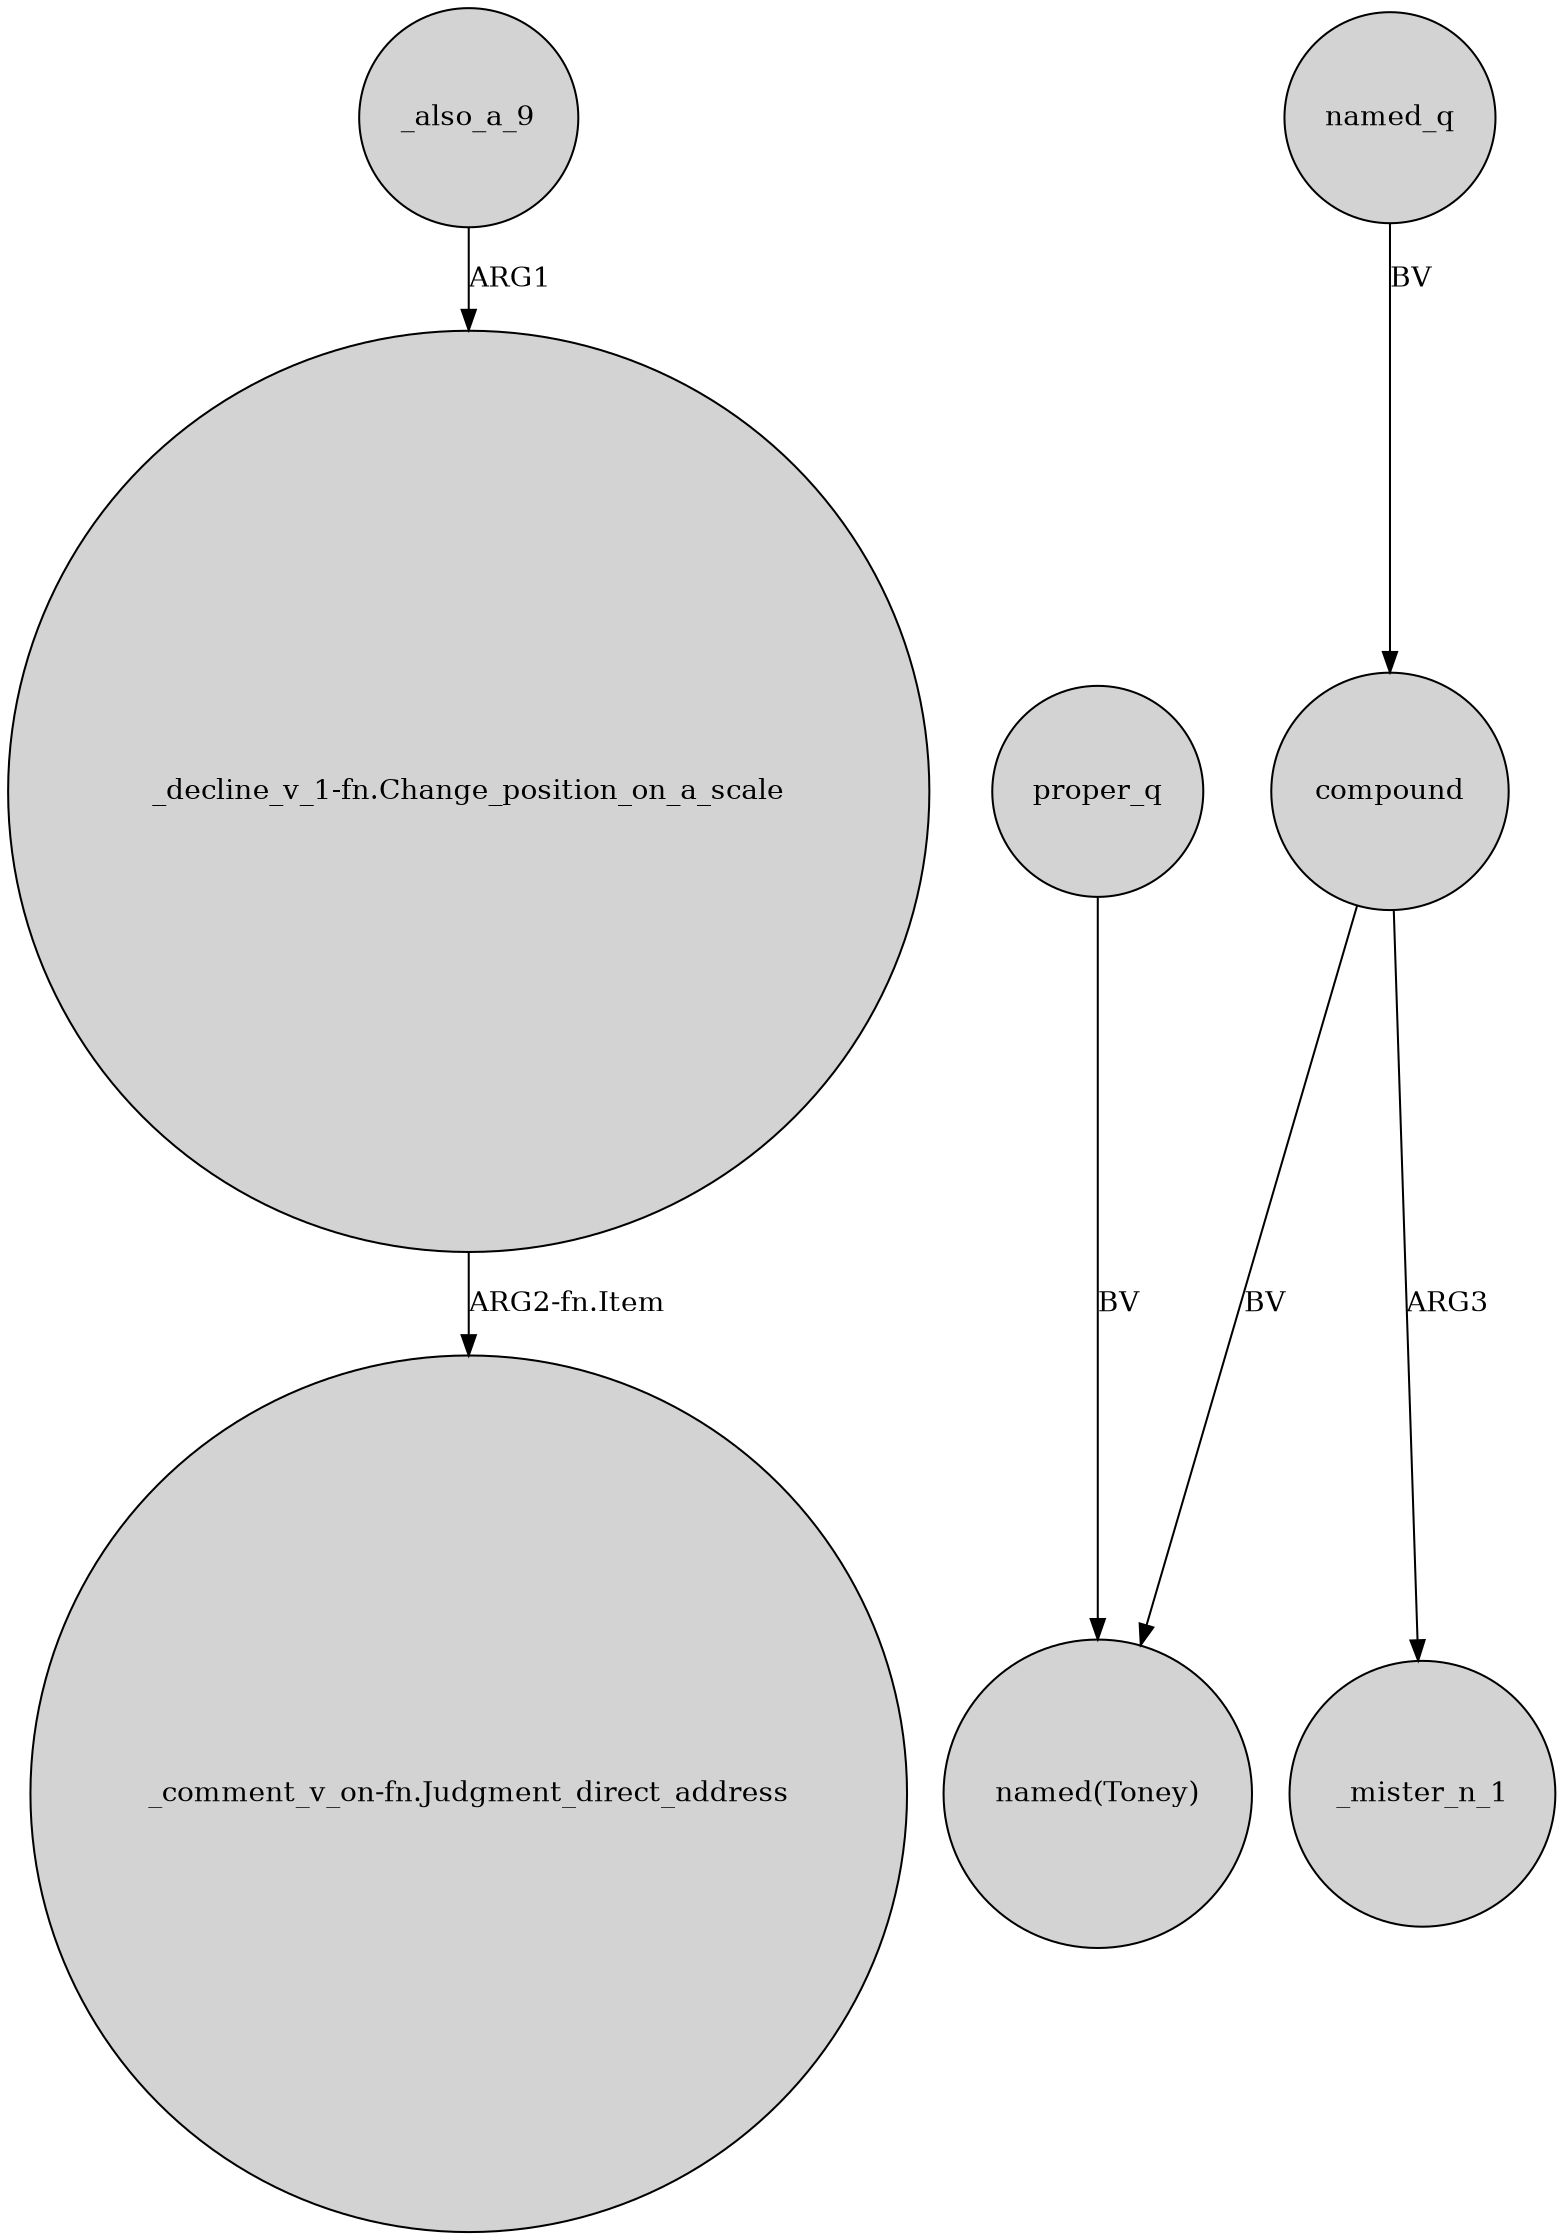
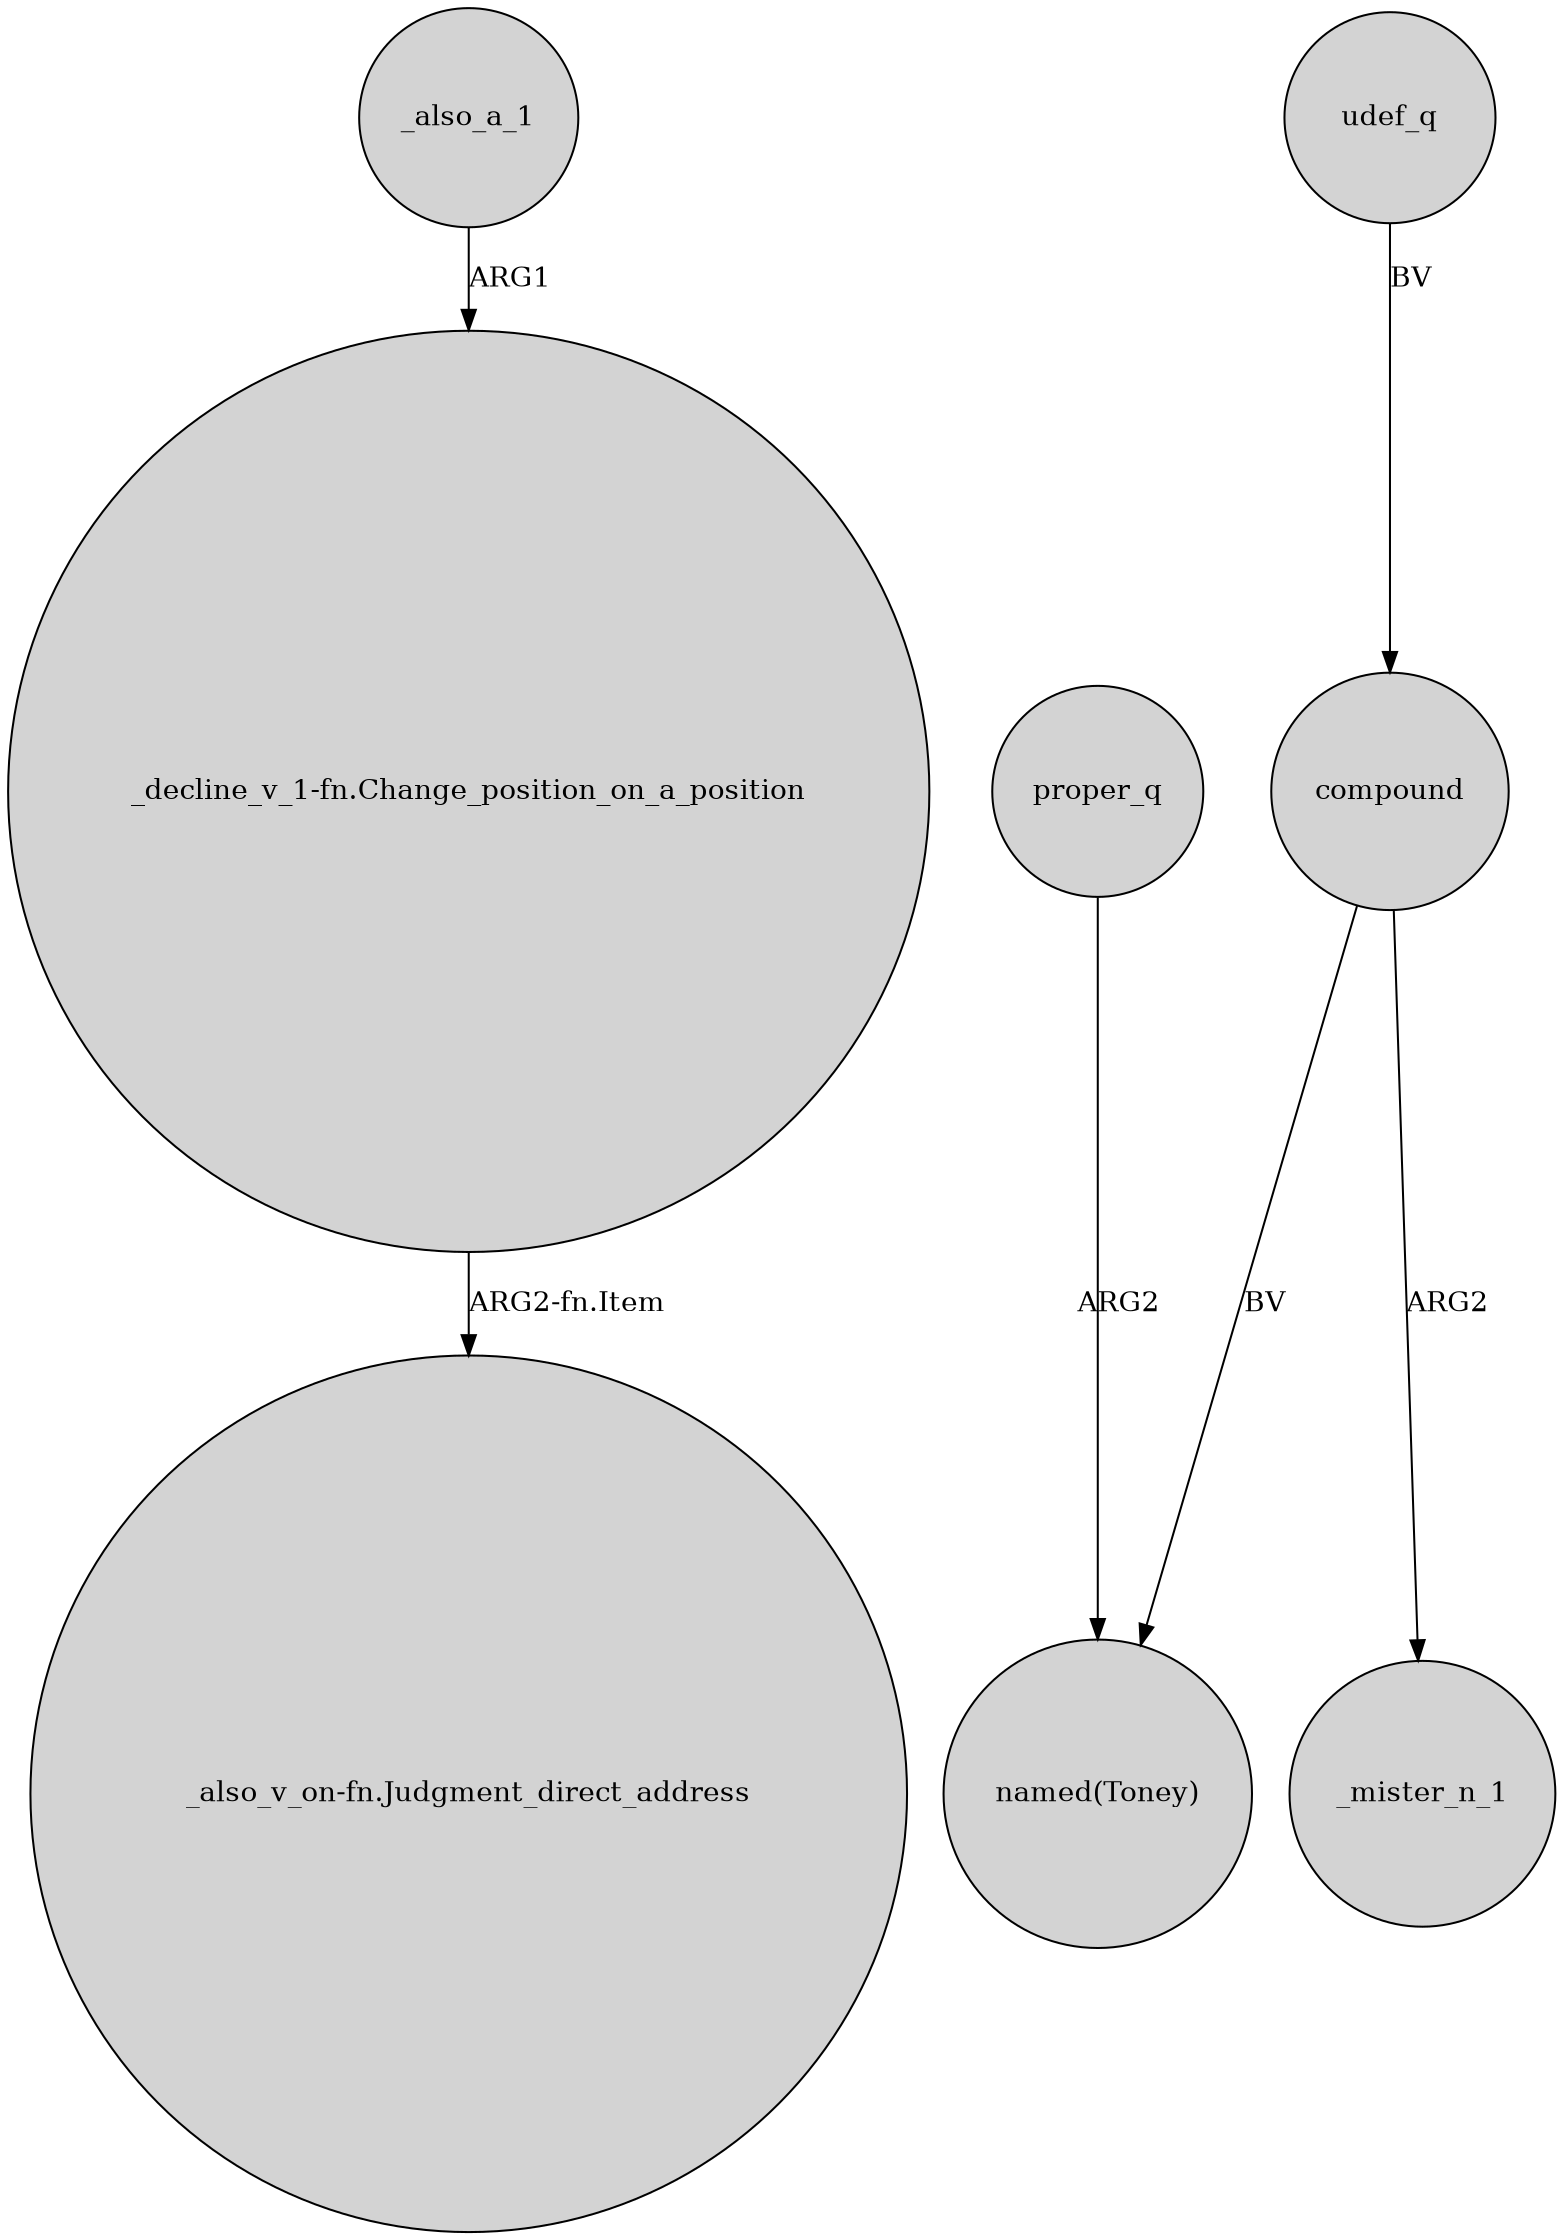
node "_also_a_9": label "_also_a_9" -> "_also_a_1"
node "named_q": label "named_q" -> "udef_q"
node "_decline_v_1-fn.Change_position_on_a_scale": label "_decline_v_1-fn.Change_position_on_a_scale" -> "_decline_v_1-fn.Change_position_on_a_position"
edge "proper_q" -> "named(Toney)": label "BV" -> "ARG2"
edge "compound" -> "_mister_n_1": label "ARG3" -> "ARG2"
node "_comment_v_on-fn.Judgment_direct_address": label "_comment_v_on-fn.Judgment_direct_address" -> "_also_v_on-fn.Judgment_direct_address"
